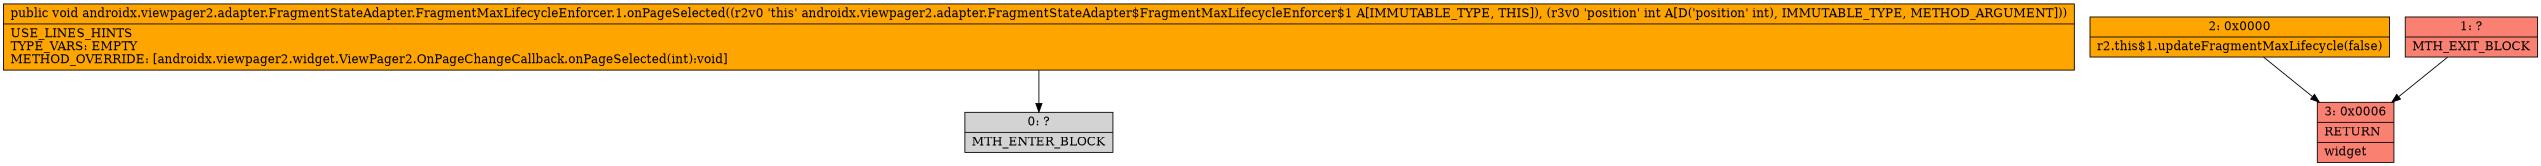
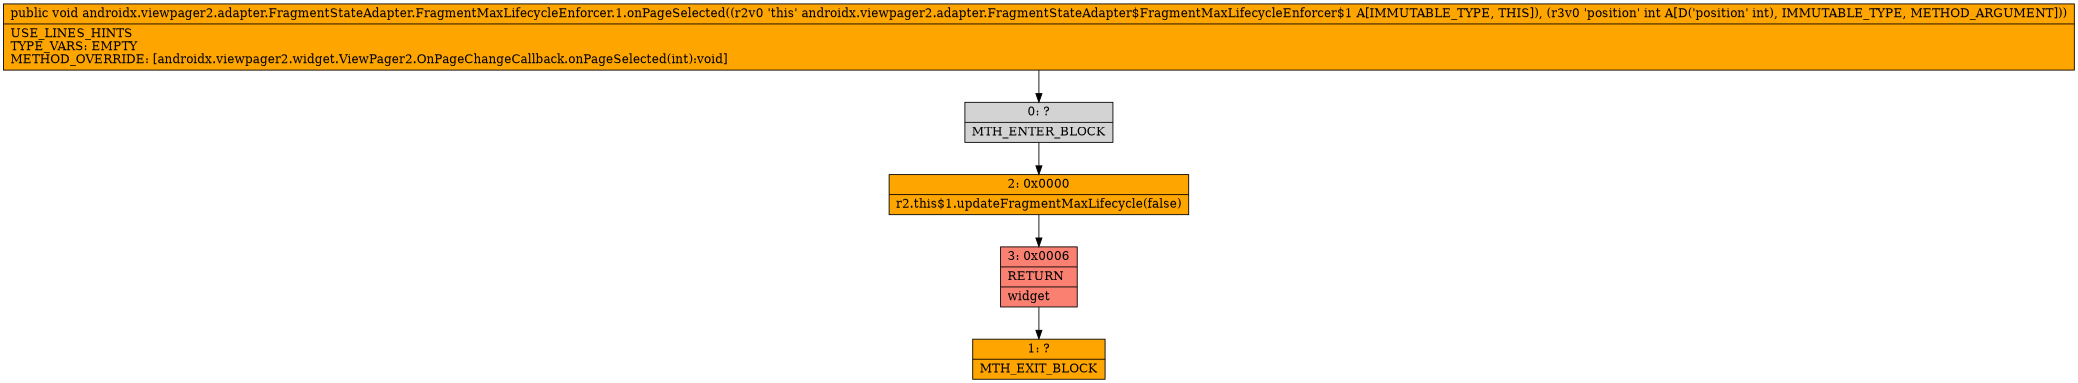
node "1: ?": fillcolor salmon -> orange
edge "1: ?" -> "3: 0x0006": reversed
edge "0: ?" -> "2: 0x0000": added
